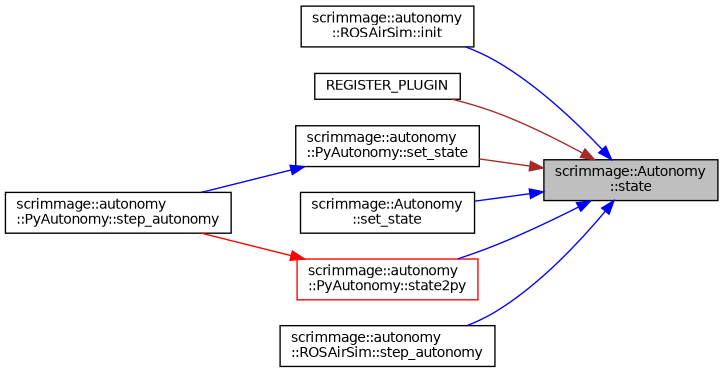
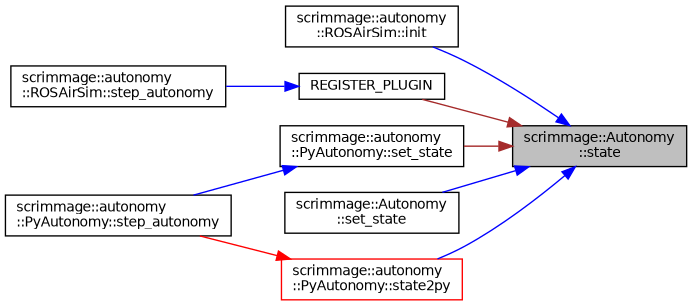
edge "scrimmage::autonomy ::ROSAirSim::step_autonomy" -> "scrimmage::Autonomy ::state": now "scrimmage::autonomy ::ROSAirSim::step_autonomy" -> "REGISTER_PLUGIN"
